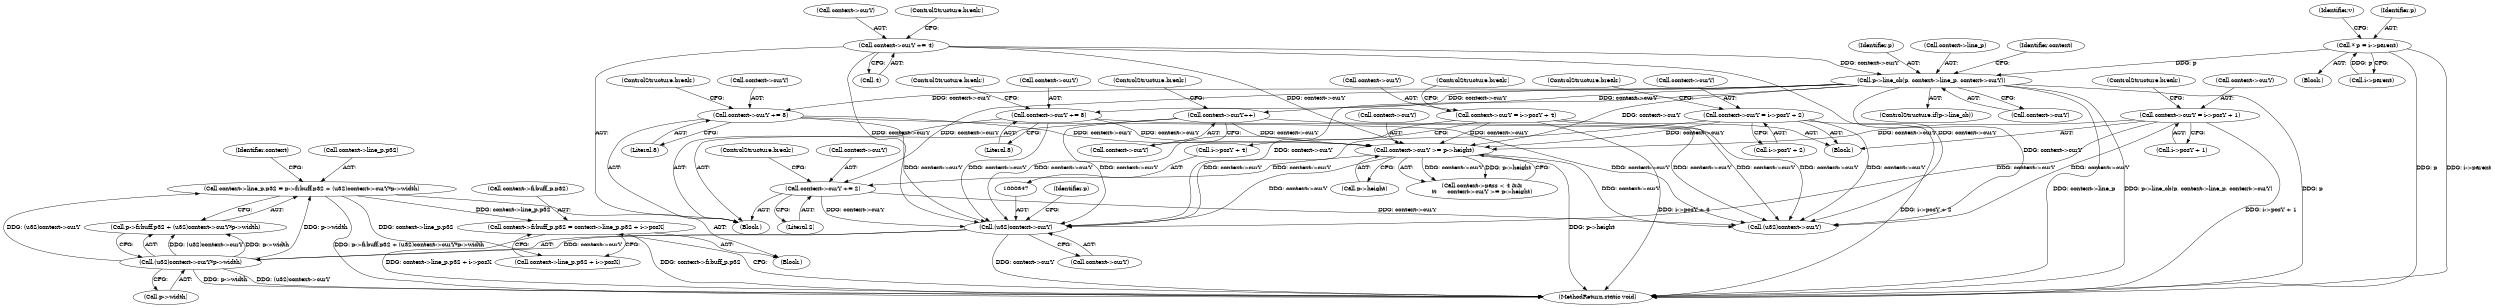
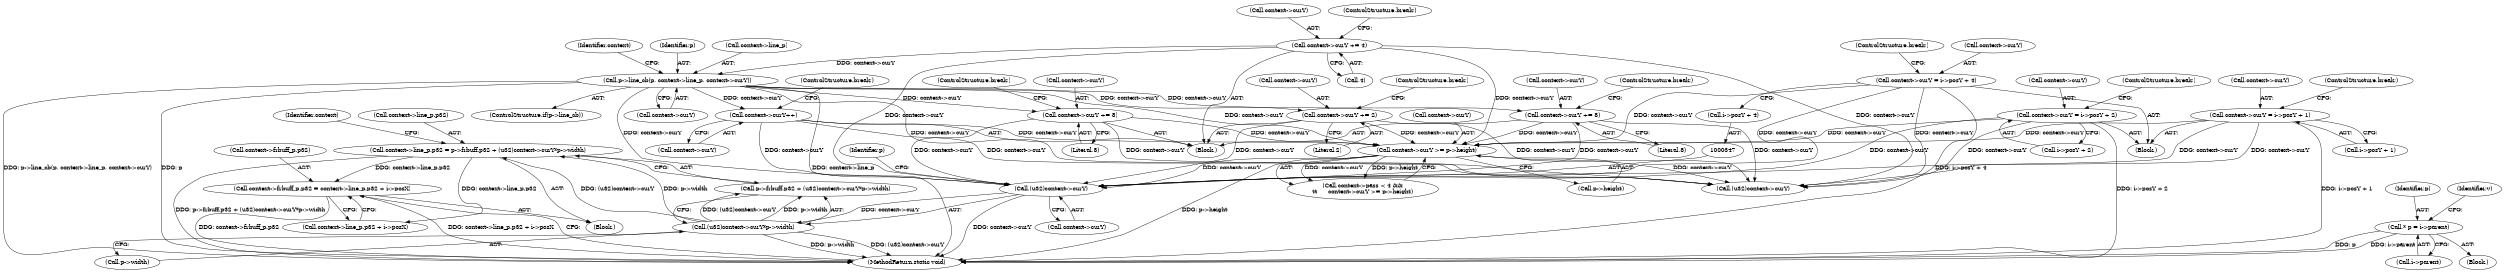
edge "(Call,* p = i->parent)" -> "(Call,p->line_cb(p, context->line_p, context->curY))": removed, label "DDG: p"
edge "(Call,i->parent)" -> "(Call,* p = i->parent)": label "DDG: p" -> "AST: "
edge "(Call,context->curY >= p->height)" -> "(Call,context->curY += 2)": reversed
